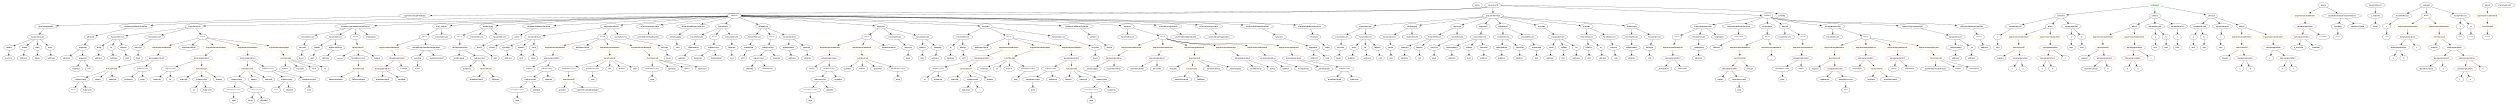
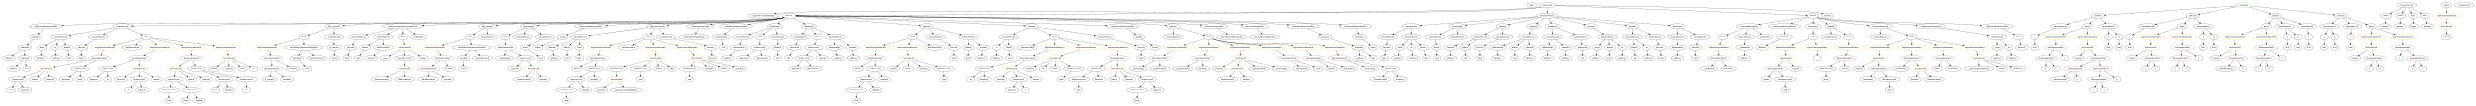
edge "SafeMath" -> "safeMul": added
node "receiveApproval": removed
node "bug_intou40": added
node "_tokenOwner": label "_tokenOwner" -> "_from"
node "this": removed
